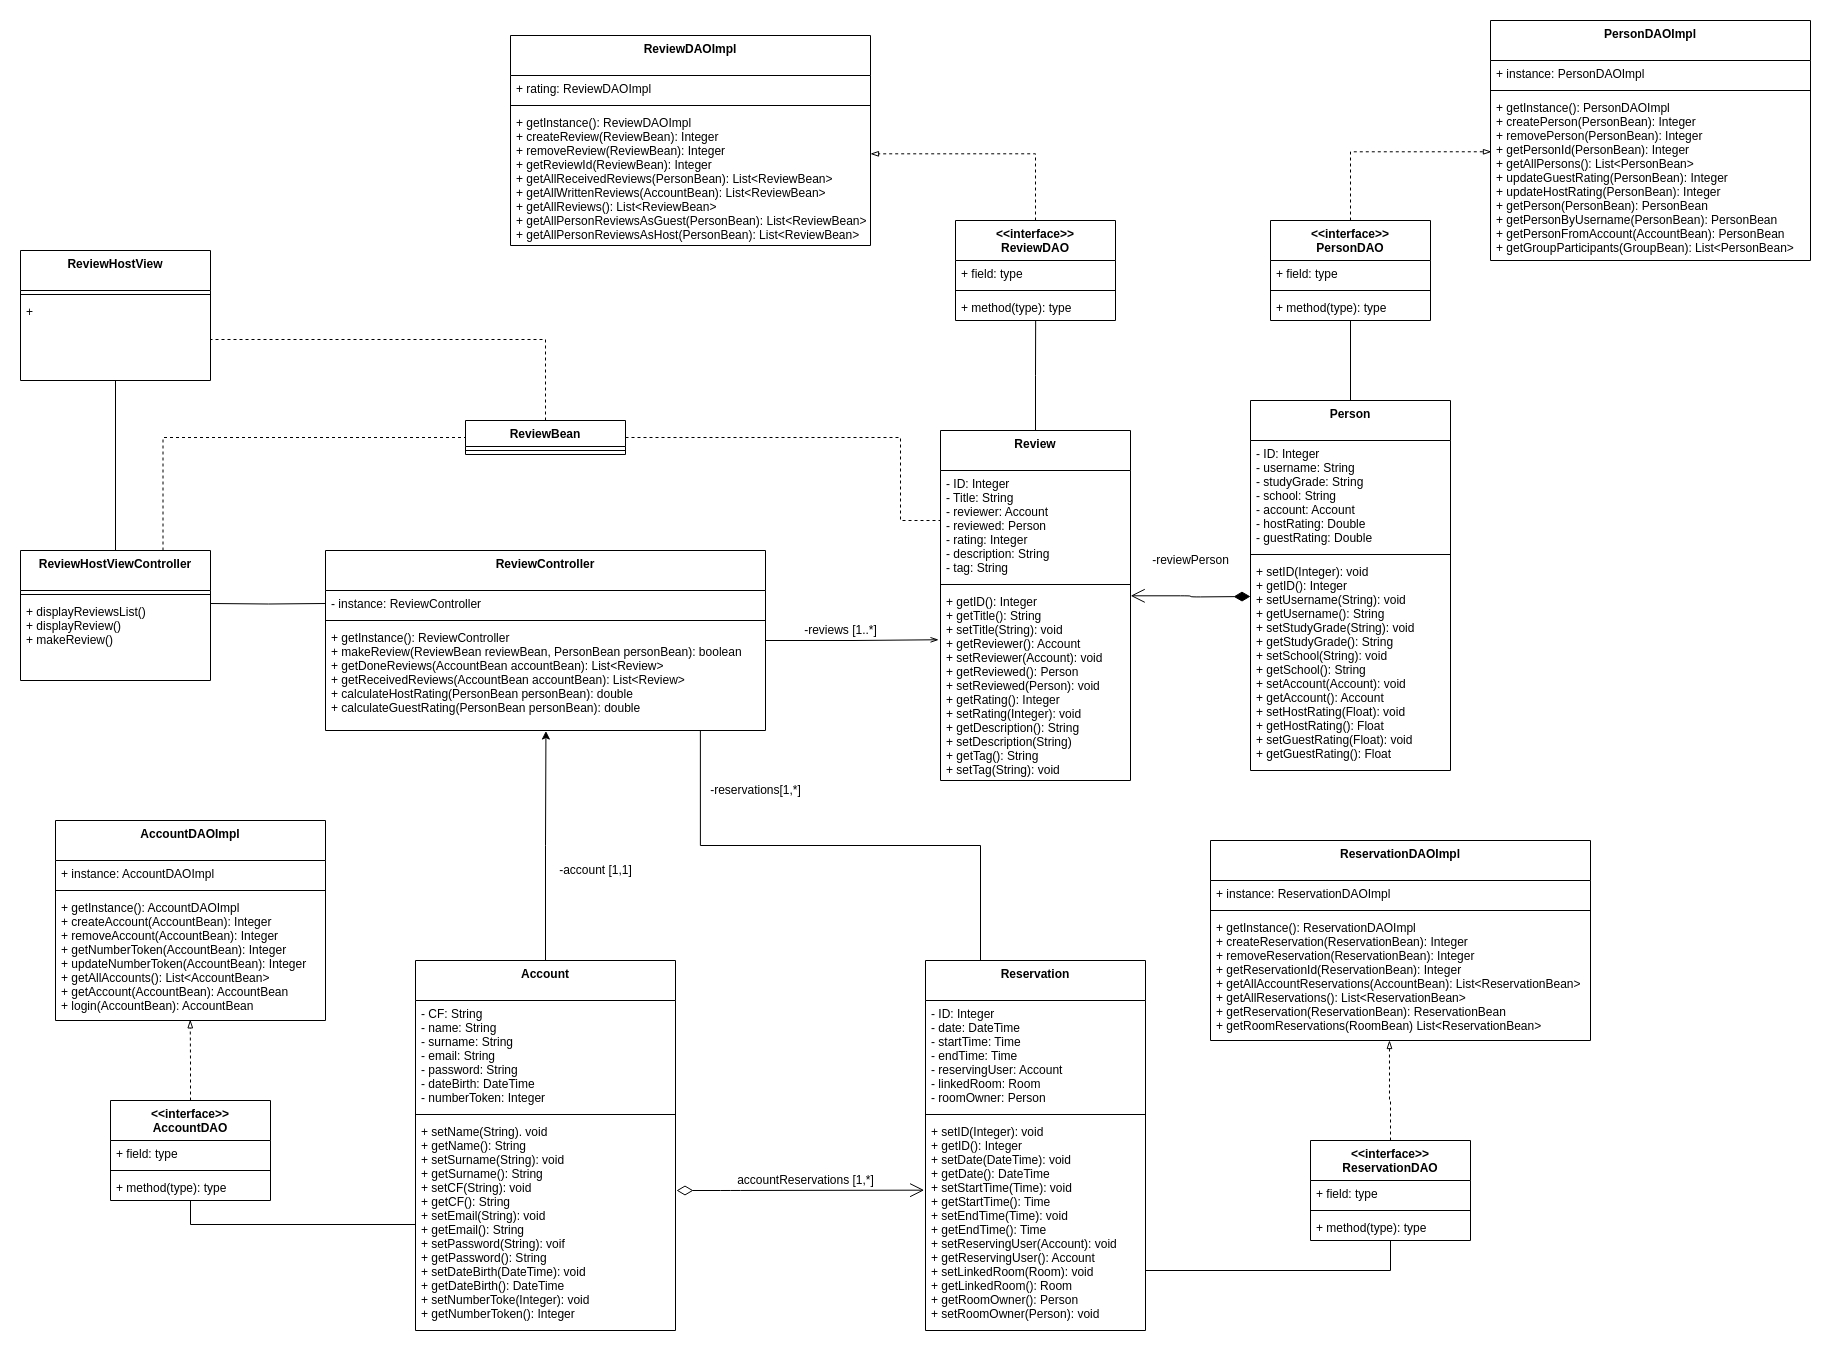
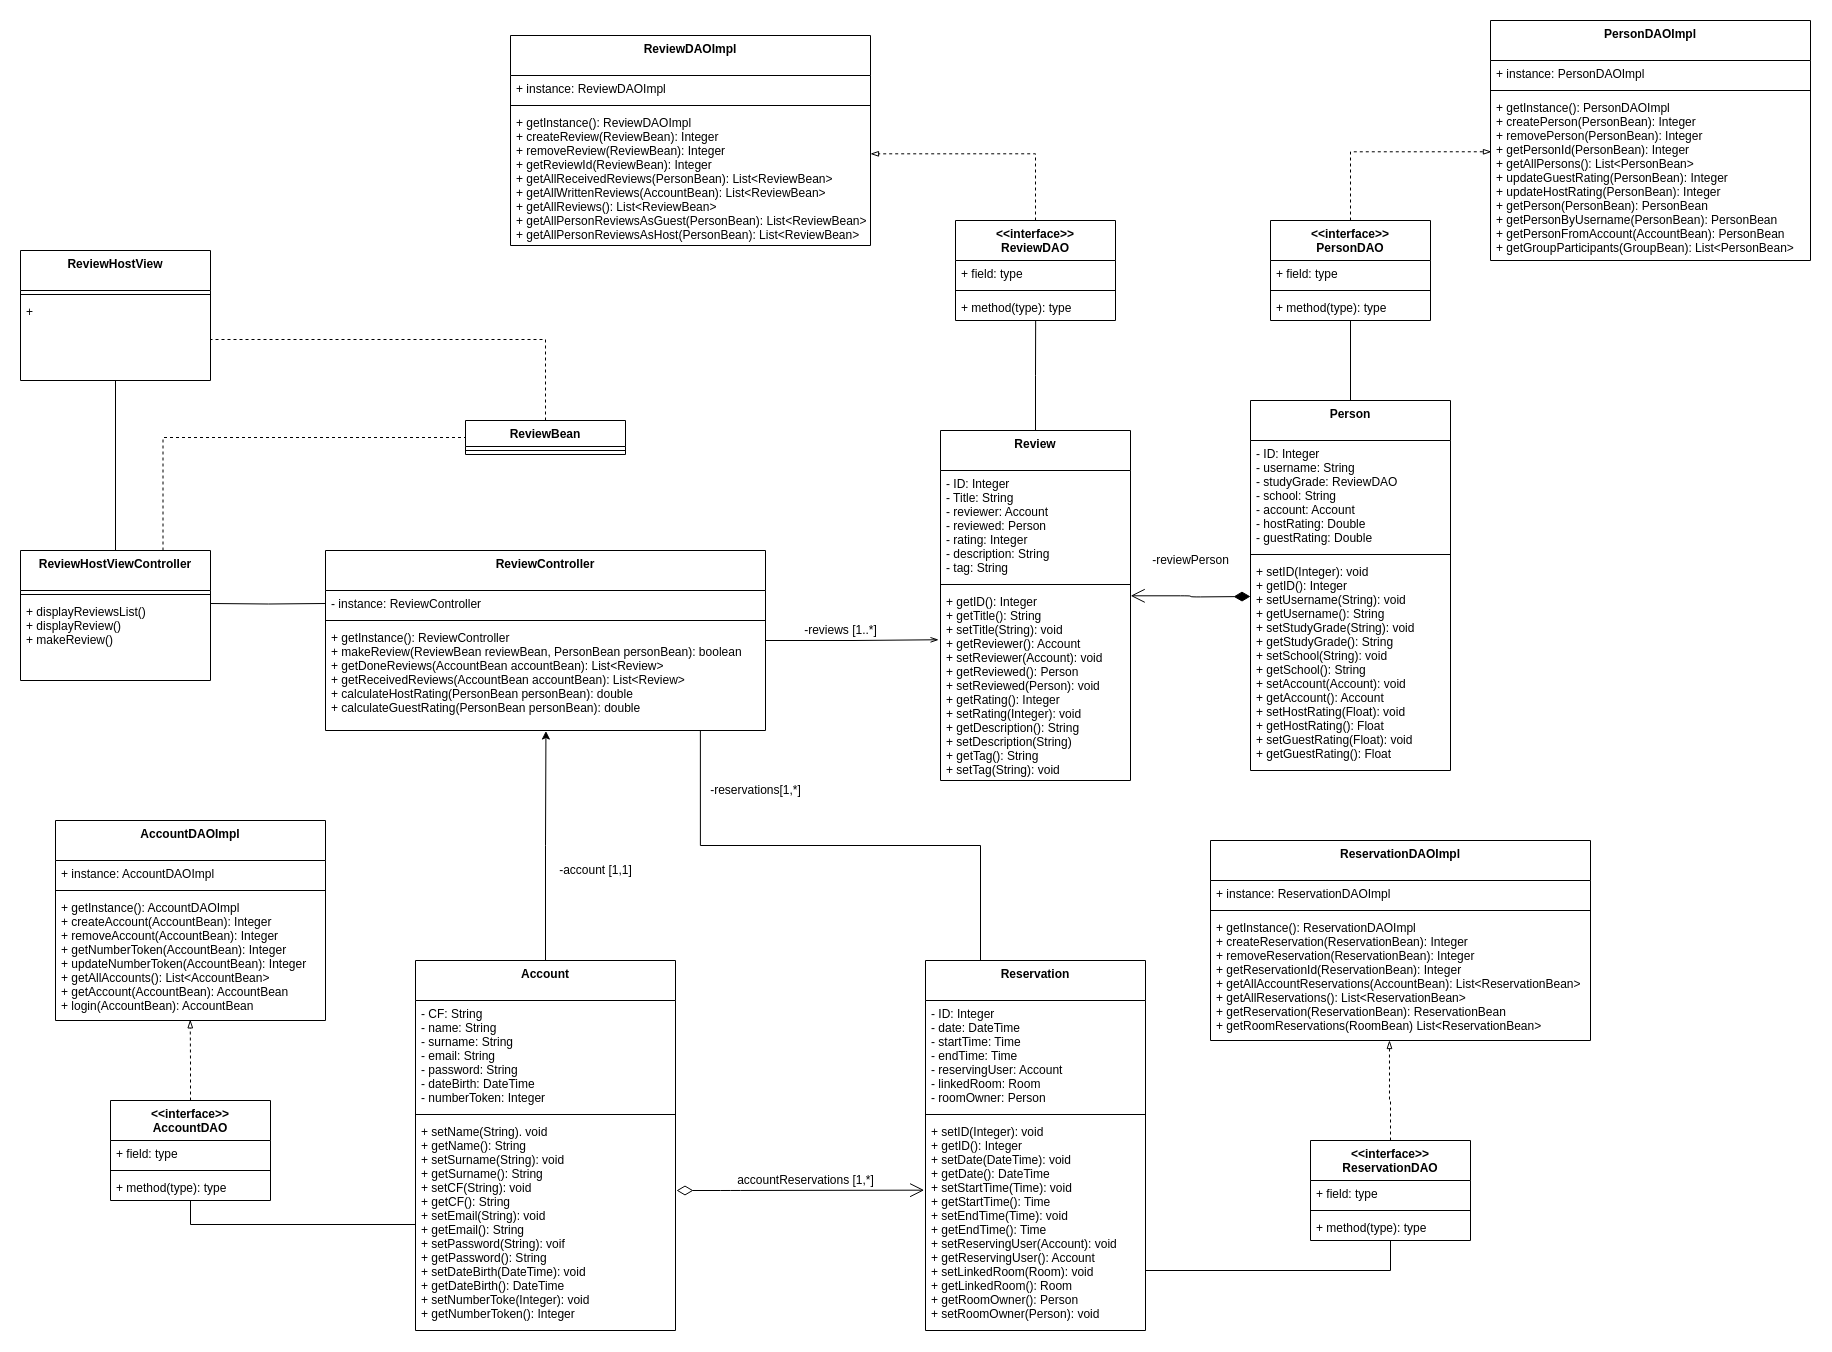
node "+ rating: ReviewDAOImpl": label "+ rating: ReviewDAOImpl" -> "+ instance: ReviewDAOImpl"
edge "ReviewBean" -- "- ID: Integer - Title: String - reviewer: Account - reviewed: Person - rating: Integer - description: String - tag: String": removed
node "- ID: Integer - username: String - studyGrade: String - school: String - account: Account - hostRating: Double - guestRating: Double": label "- ID: Integer - username: String - studyGrade: String - school: String - account: Account - hostRating: Double - guestRating: Double" -> "- ID: Integer - username: String - studyGrade: ReviewDAO - school: String - account: Account - hostRating: Double - guestRating: Double"
